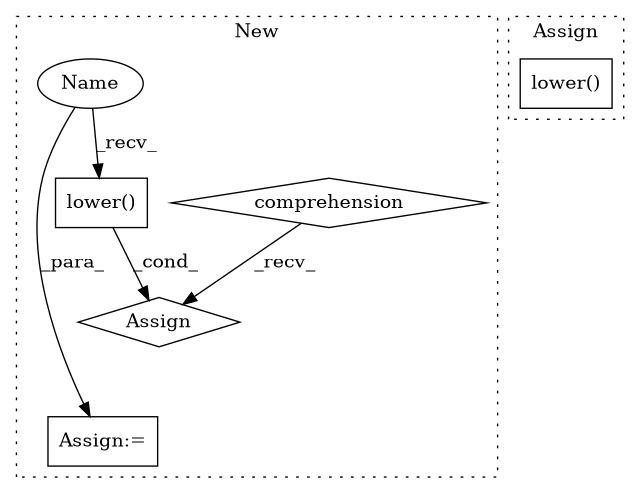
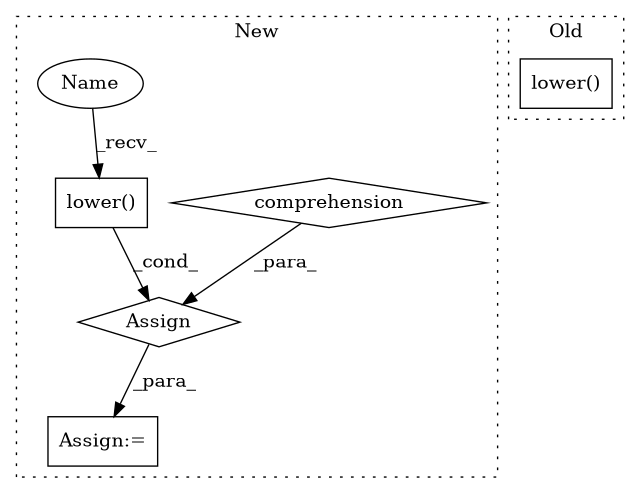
cluster "Assign": label "Assign" -> "Old"
edge "Name" -> "Assign:=": now "Assign" -> "Assign:="
edge "comprehension" -> "Assign": label "_recv_" -> "_para_"
